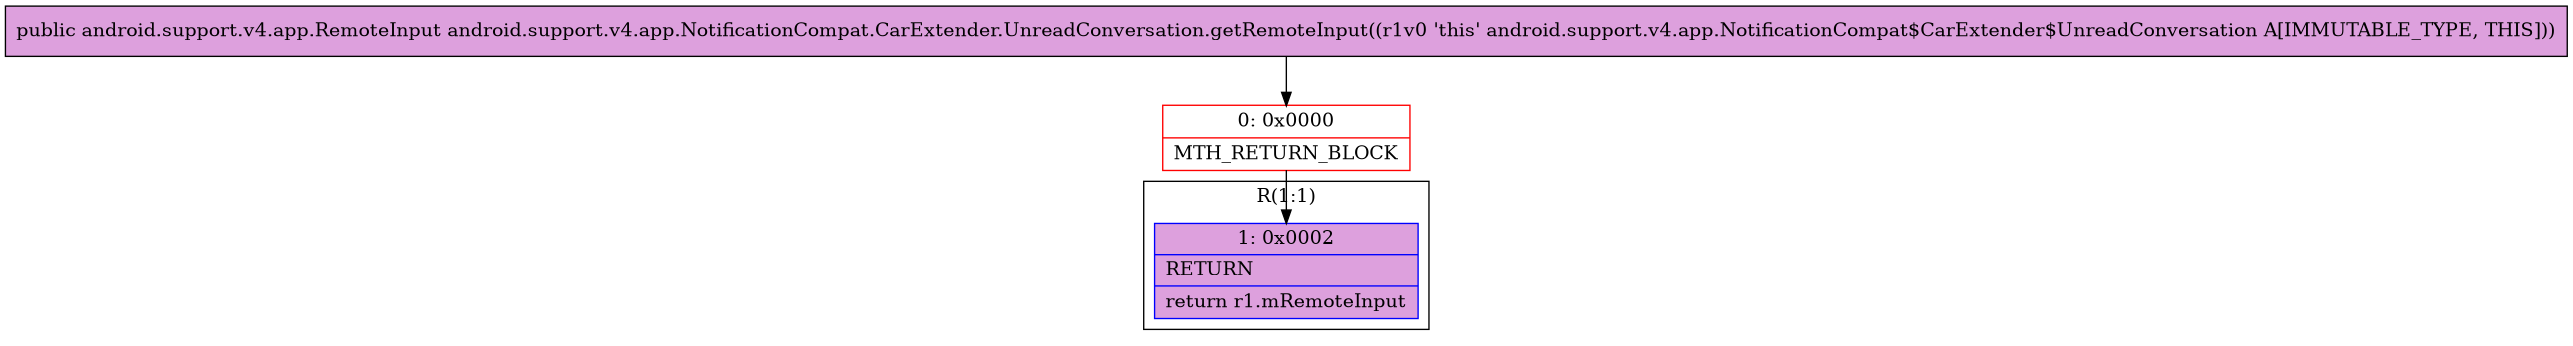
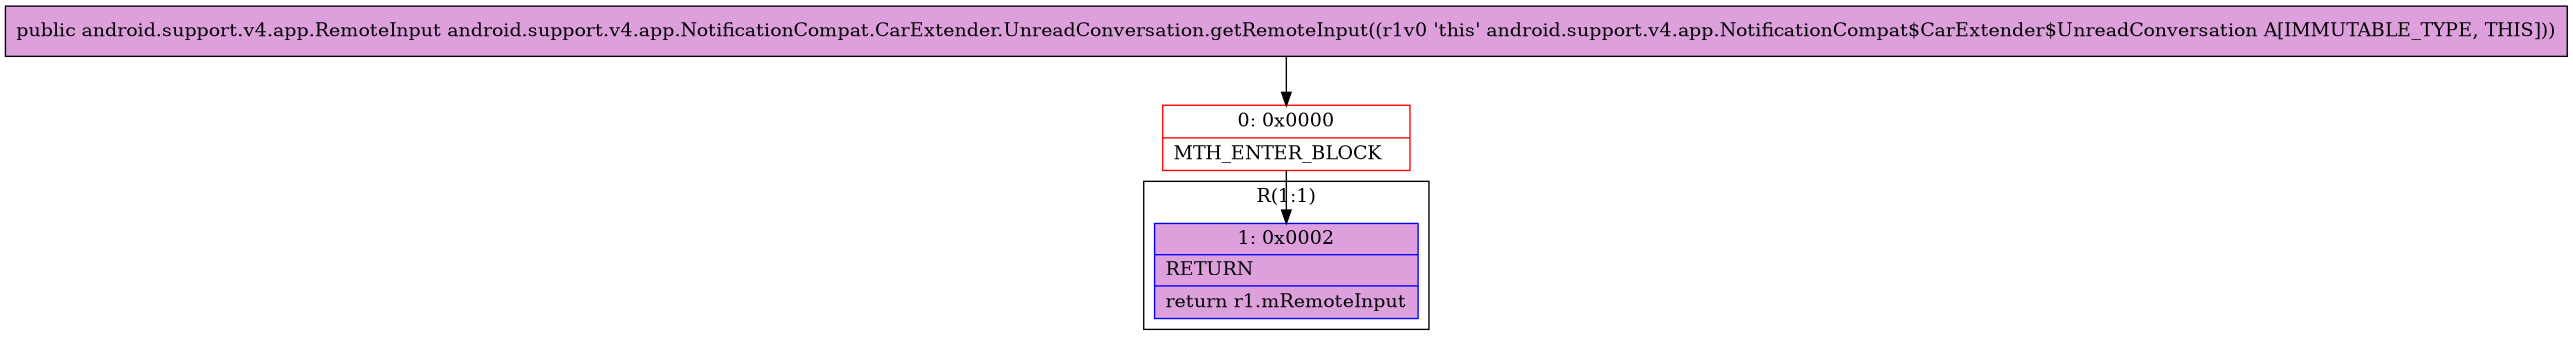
node "0: 0x0000": text "MTH_RETURN_BLOCK" -> "MTH_ENTER_BLOCK"
